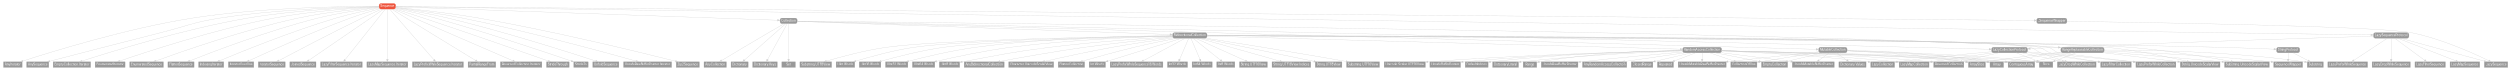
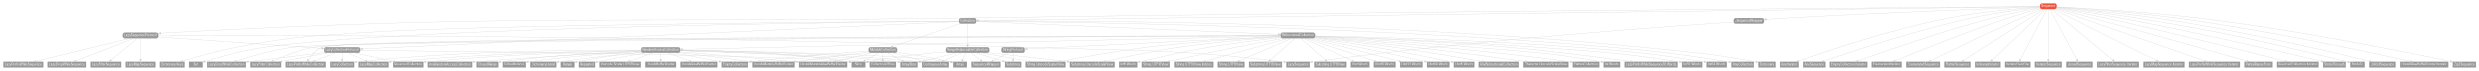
node "Dictionary.Values": removed
